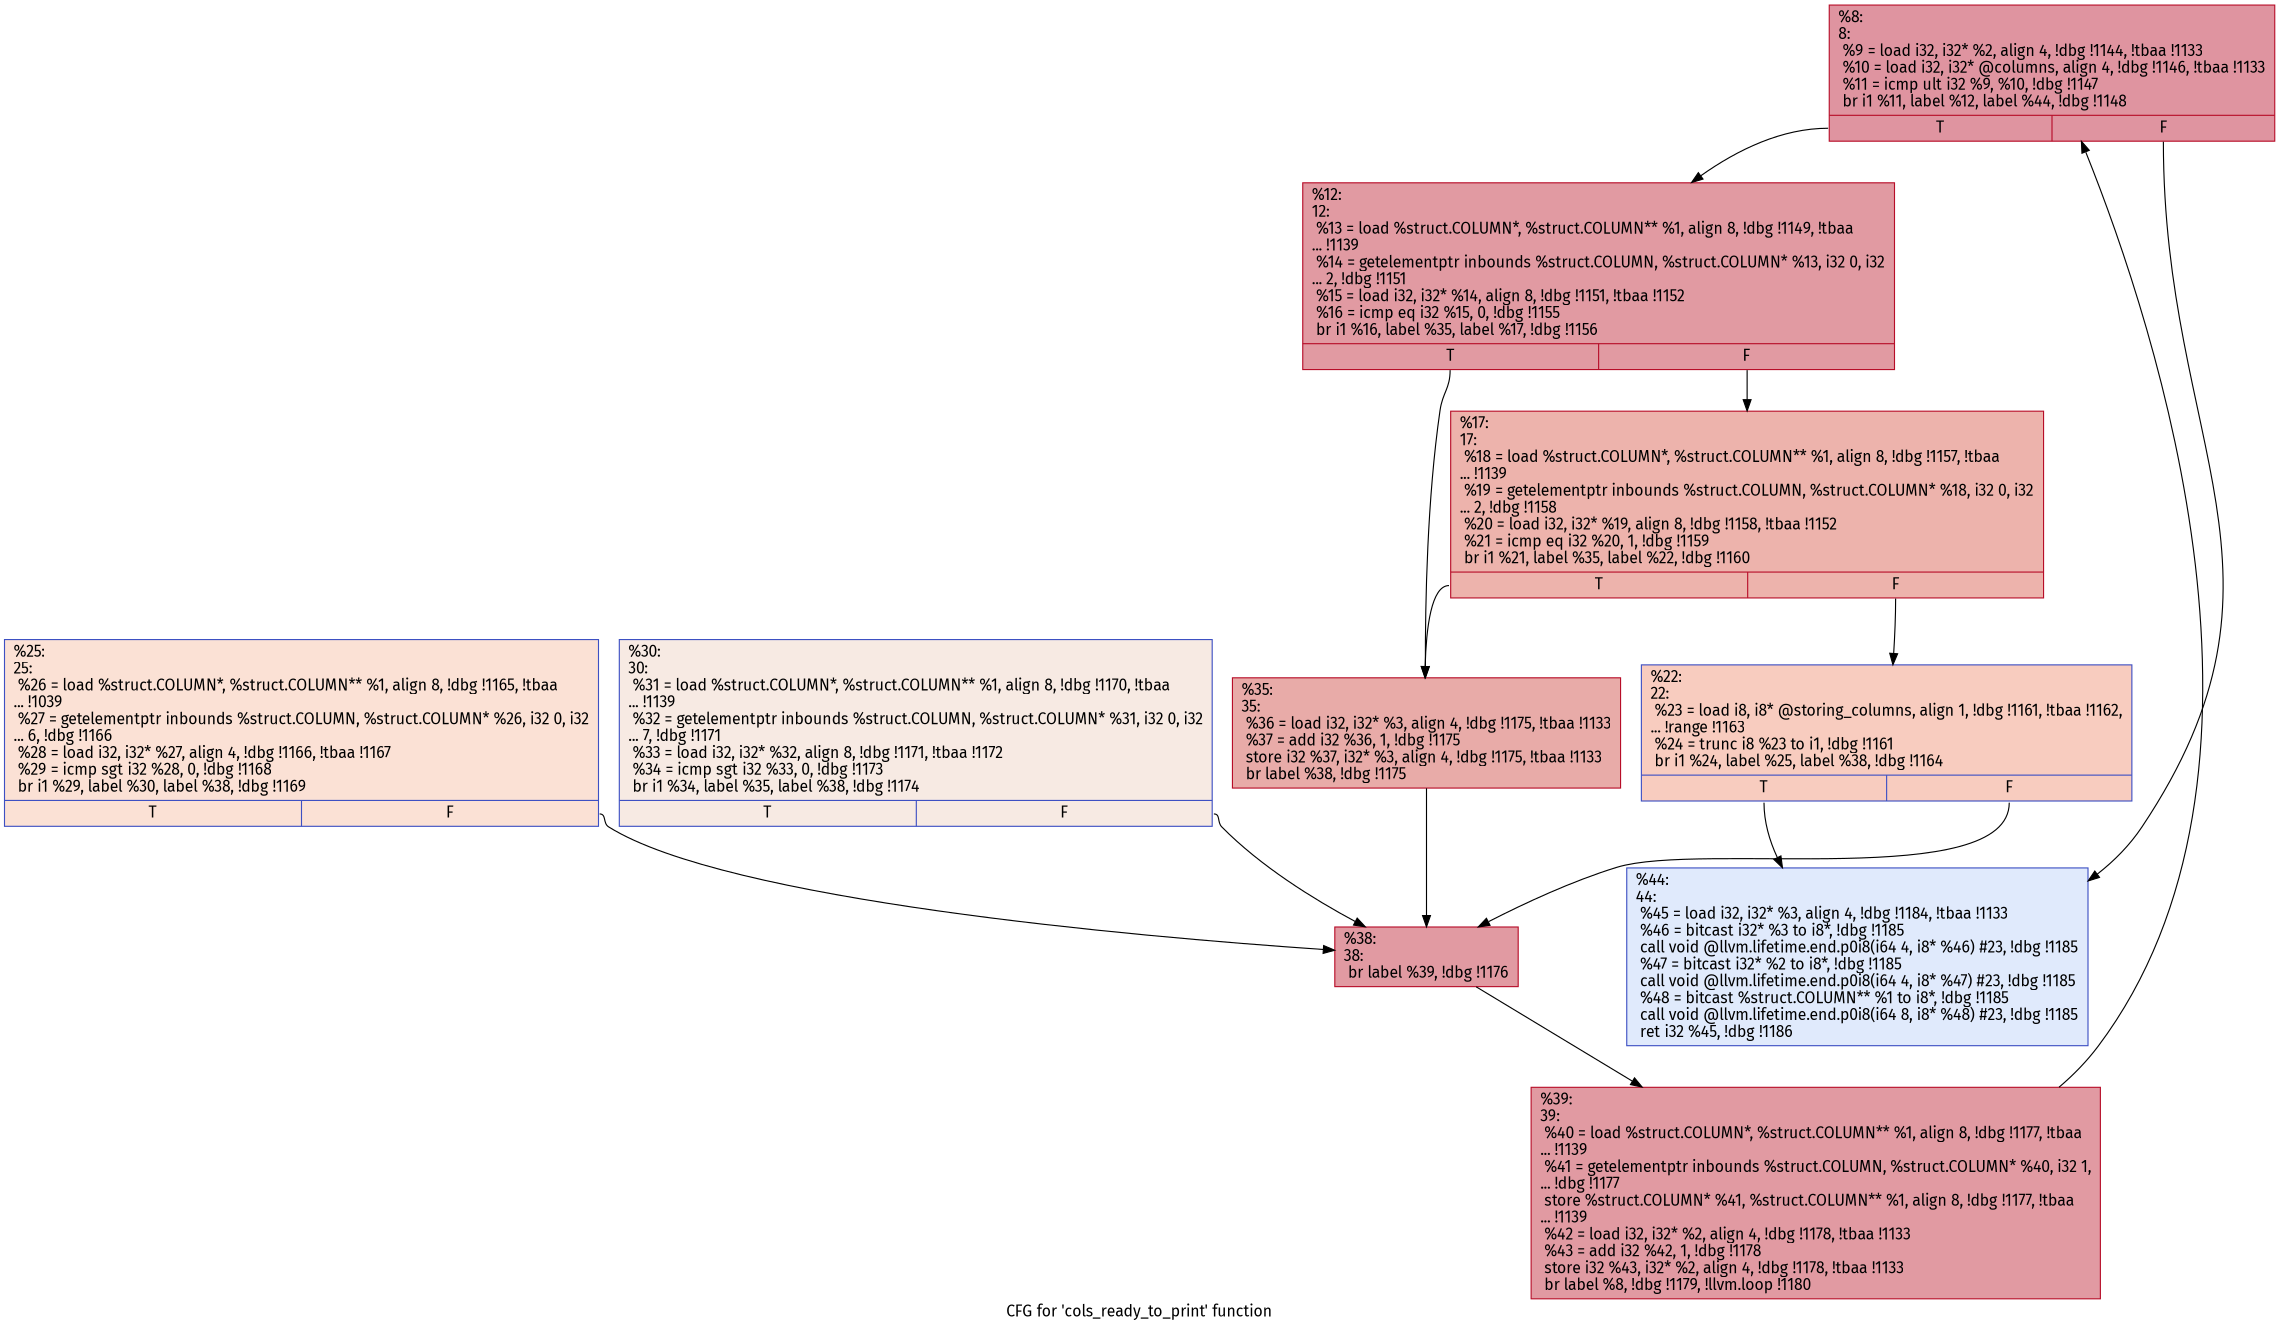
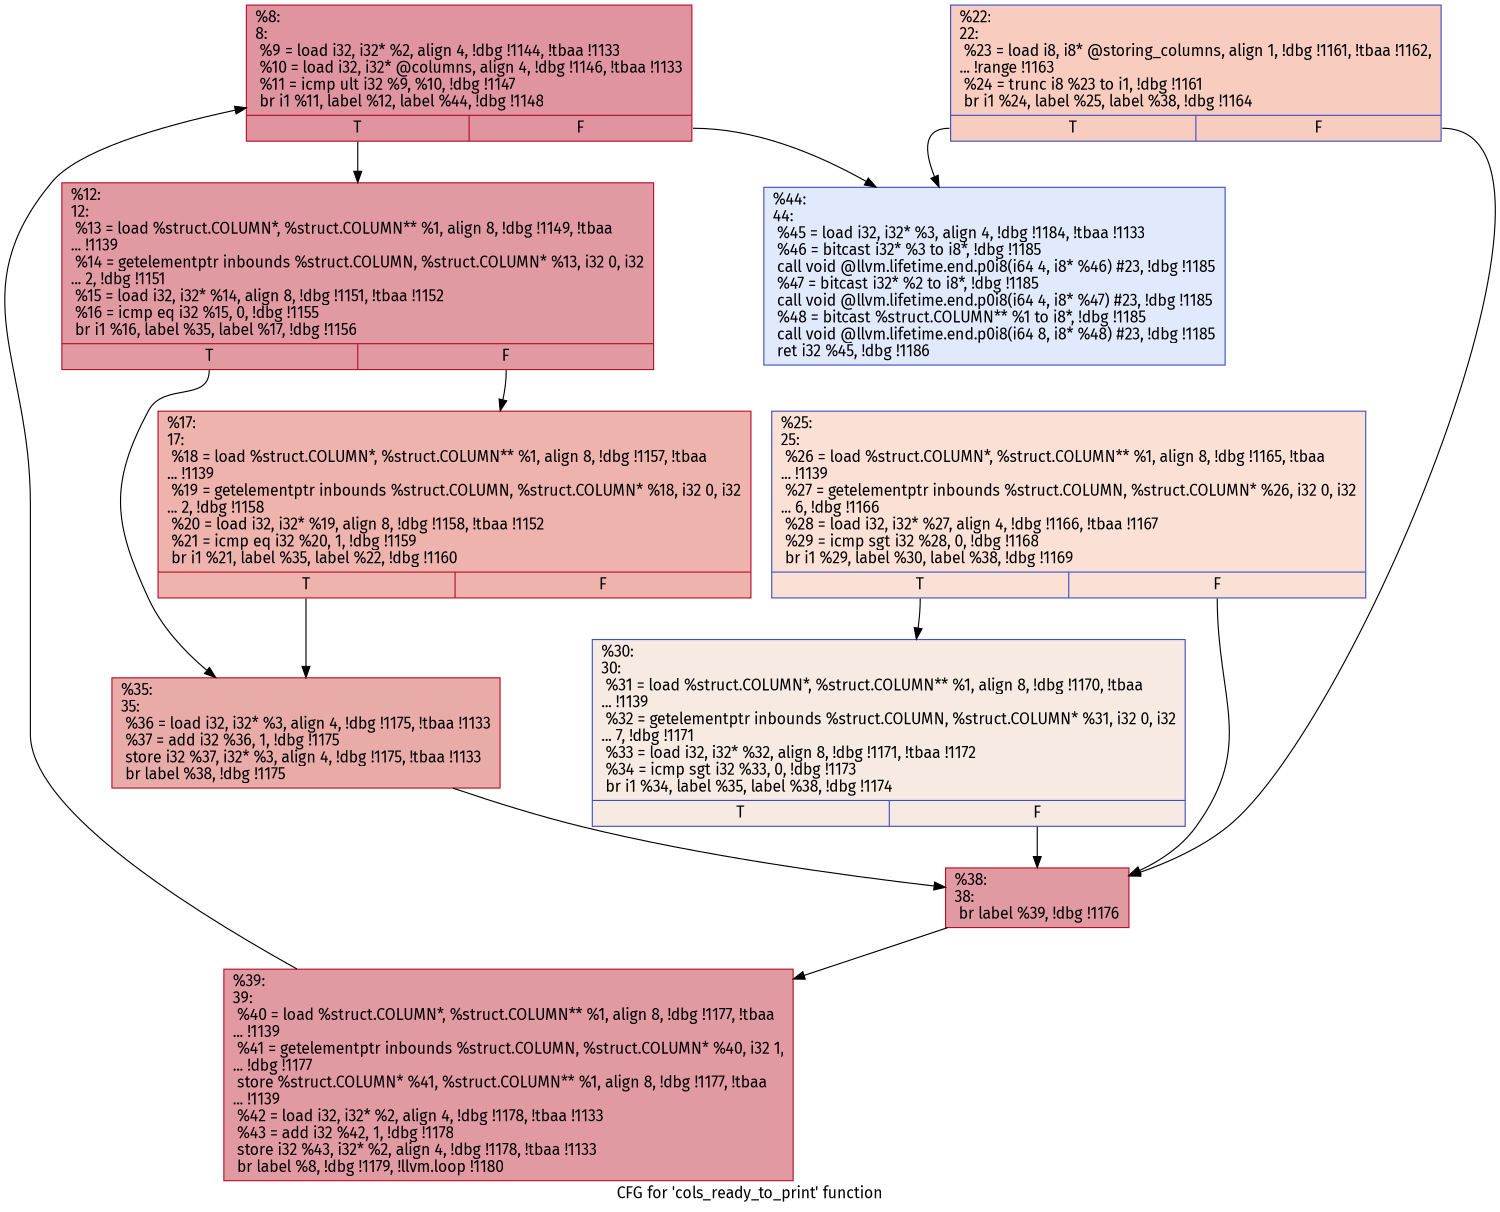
edge "%25:" -> "%30:": added
edge "%17:" -> "%22:": removed
node "%25:": text "... !1039" -> "... !1139"
